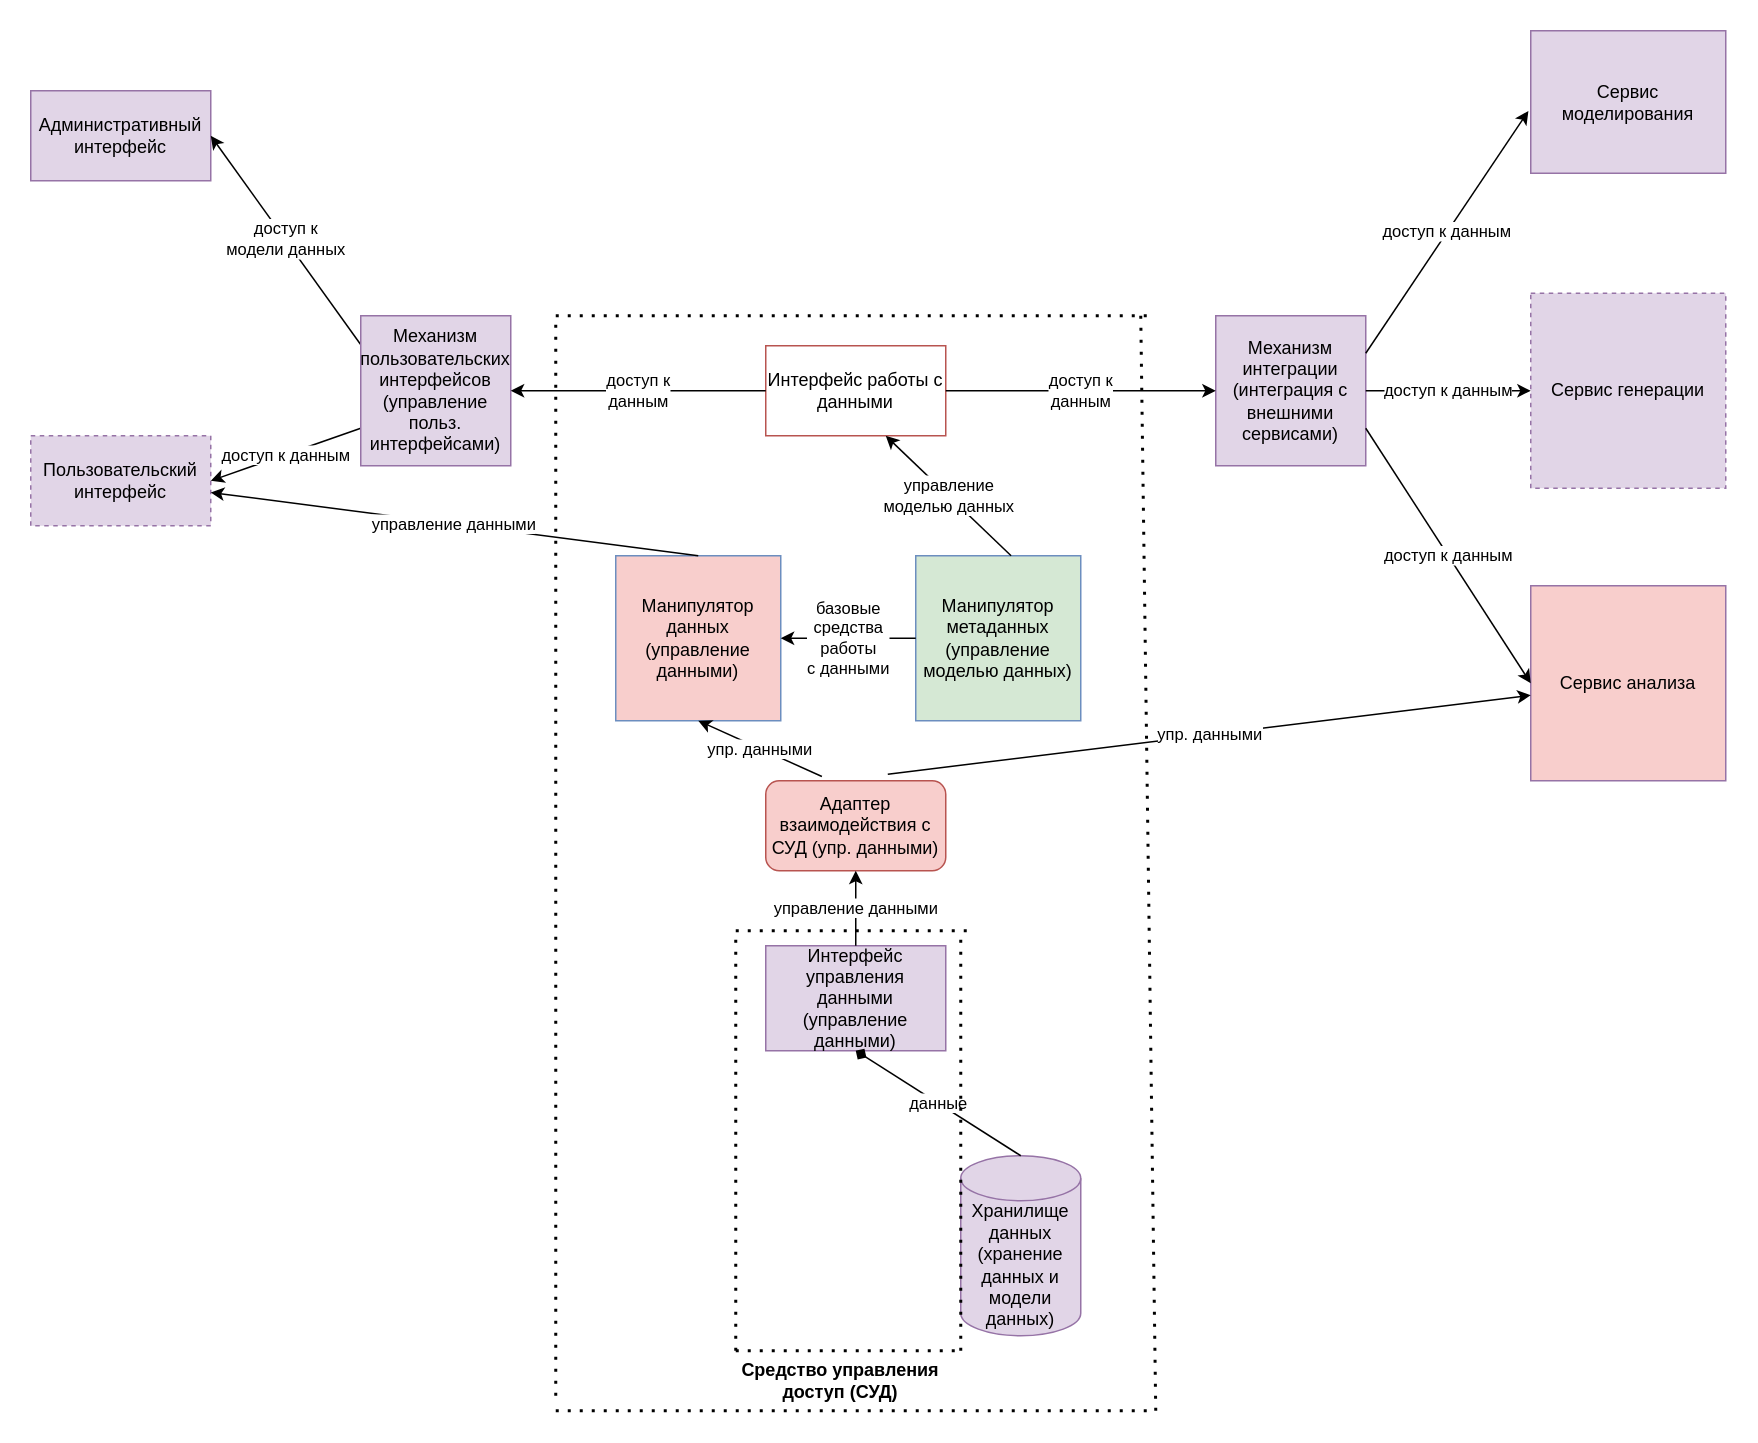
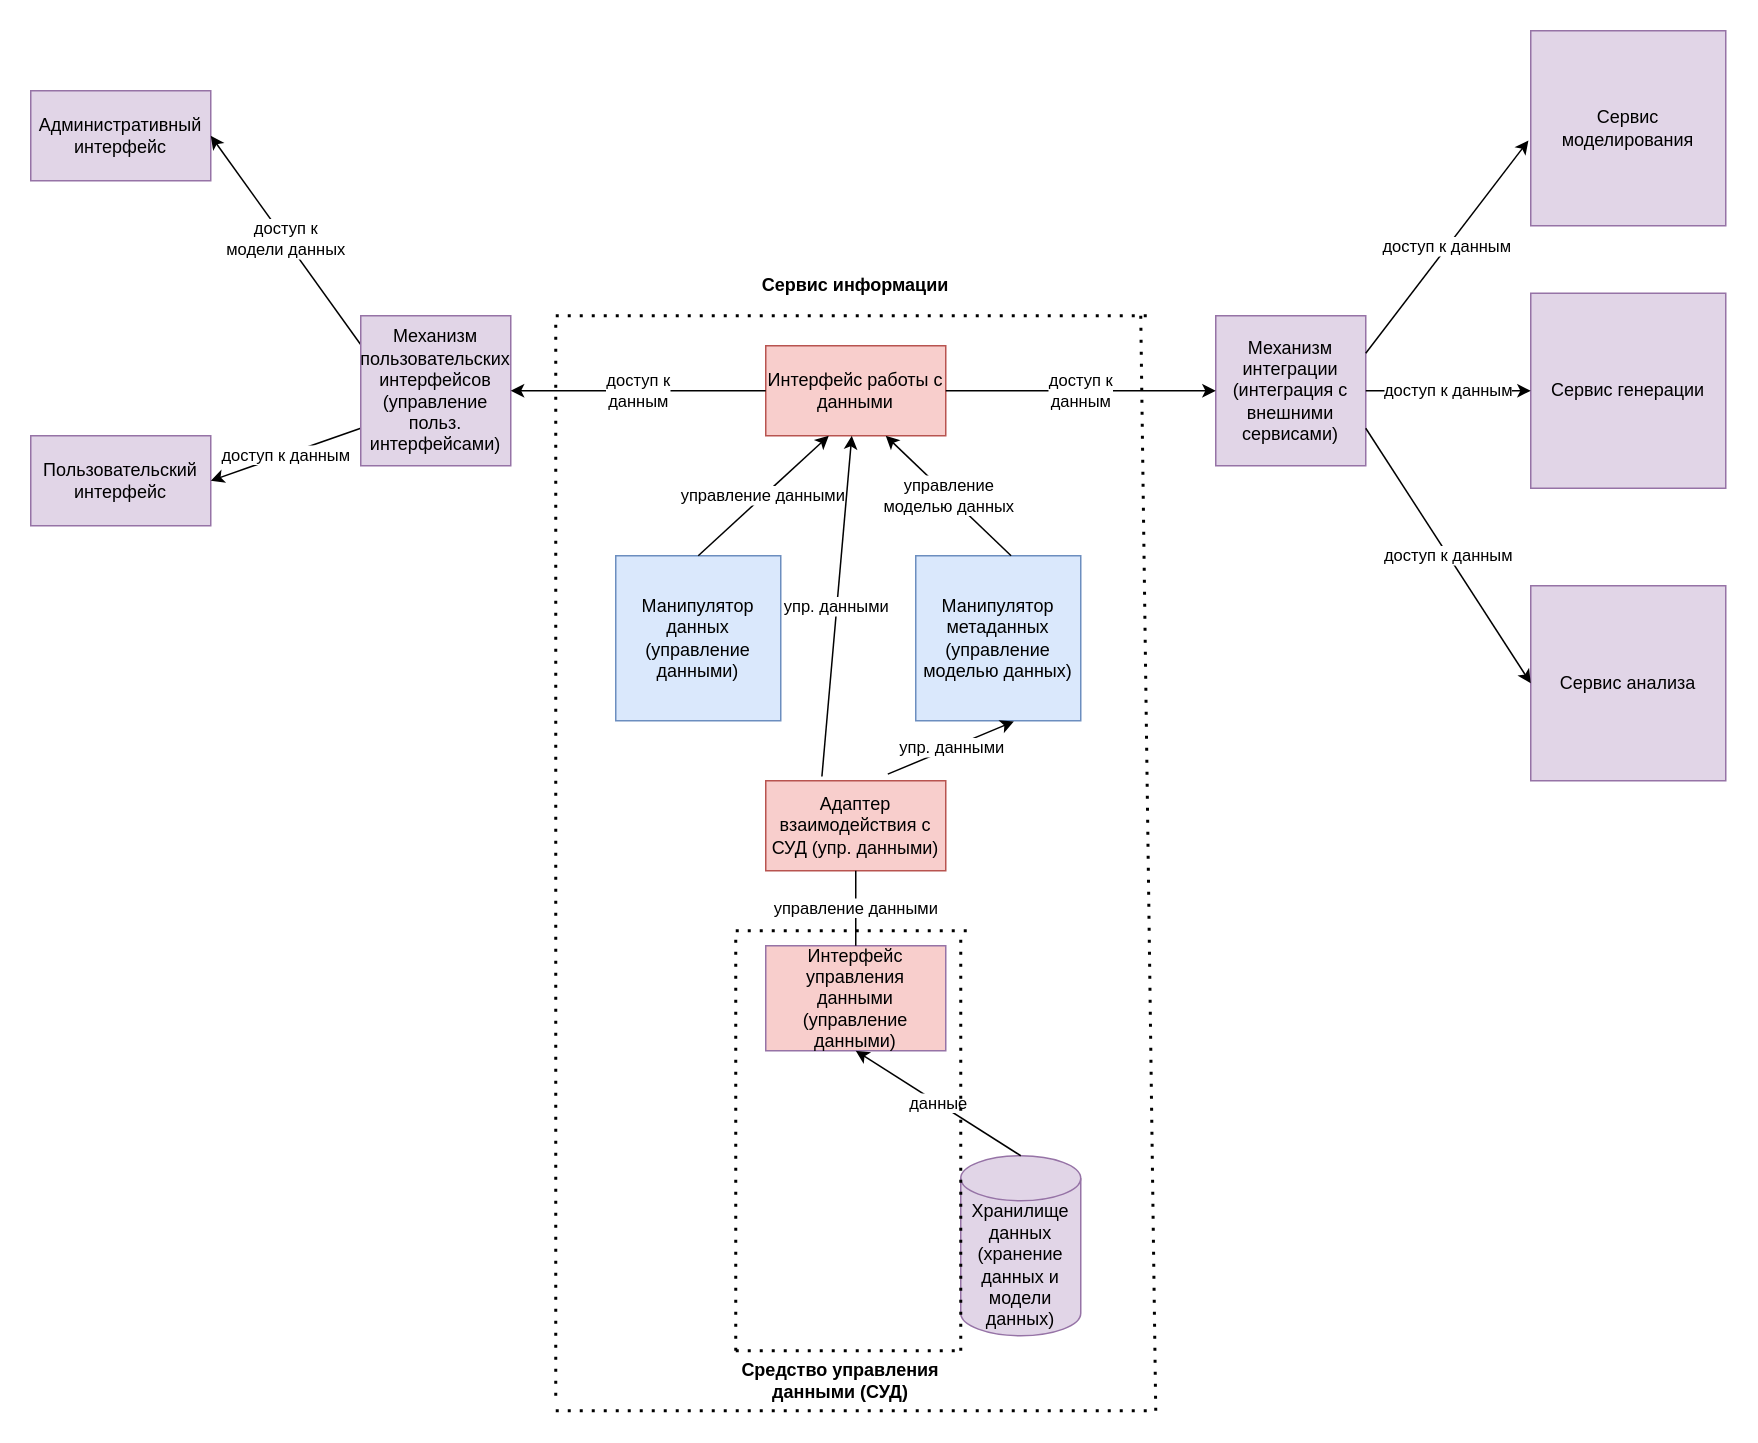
node "Сервис моделирования": size 195x143 -> 195x195
node "Сервис информации": added
node "Интерфейс работы с данными": fillcolor #ffffff -> #f8cecc
node "Сервис генерации": style dashed -> solid
node "Пользовательский интерфейс": style dashed -> solid
edge "Манипулятор данных (управление данными)" -> "Пользовательский интерфейс": now "Манипулятор данных (управление данными)" -> "Интерфейс работы с данными"
node "Манипулятор данных (управление данными)": fillcolor #f8cecc -> #dae8fc
edge "Манипулятор метаданных (управление моделью данных)" -> "Манипулятор данных (управление данными)": removed, label "базовые средства работы с данными"
node "Манипулятор метаданных (управление моделью данных)": fillcolor #d5e8d4 -> #dae8fc
node "Сервис анализа": fillcolor #f8cecc -> #e1d5e7
edge "Адаптер взаимодействия с СУД (упр. данными)" -> "Сервис анализа": now "Адаптер взаимодействия с СУД (упр. данными)" -> "Манипулятор метаданных (управление моделью данных)"
edge "Адаптер взаимодействия с СУД (упр. данными)" -> "Манипулятор данных (управление данными)": now "Адаптер взаимодействия с СУД (упр. данными)" -> "Интерфейс работы с данными"
node "Адаптер взаимодействия с СУД (упр. данными)": shape rounded rectangle -> rectangle
edge "Интерфейс управления данными (управление данными)" -> "Адаптер взаимодействия с СУД (упр. данными)": arrowhead classic -> none
node "Интерфейс управления данными (управление данными)": fillcolor #e1d5e7 -> #f8cecc
edge "Хранилище данных (хранение данных и модели данных)" -> "Интерфейс управления данными (управление данными)": arrowhead diamond -> classic
node "Средство управления доступ (СУД)": label "Средство управления доступ (СУД)" -> "Средство управления данными (СУД)"
